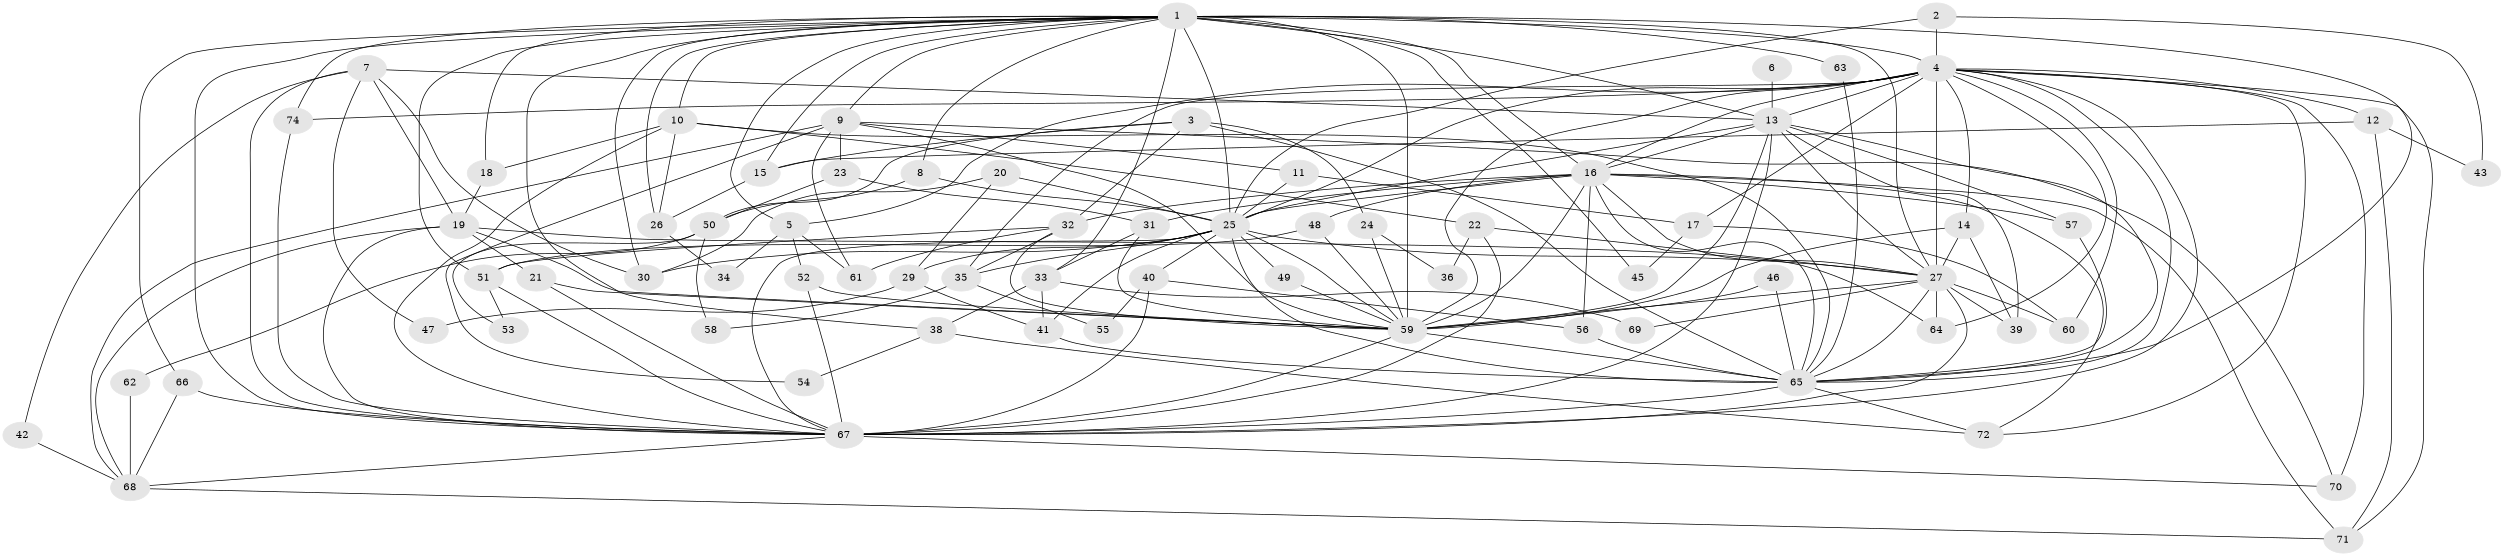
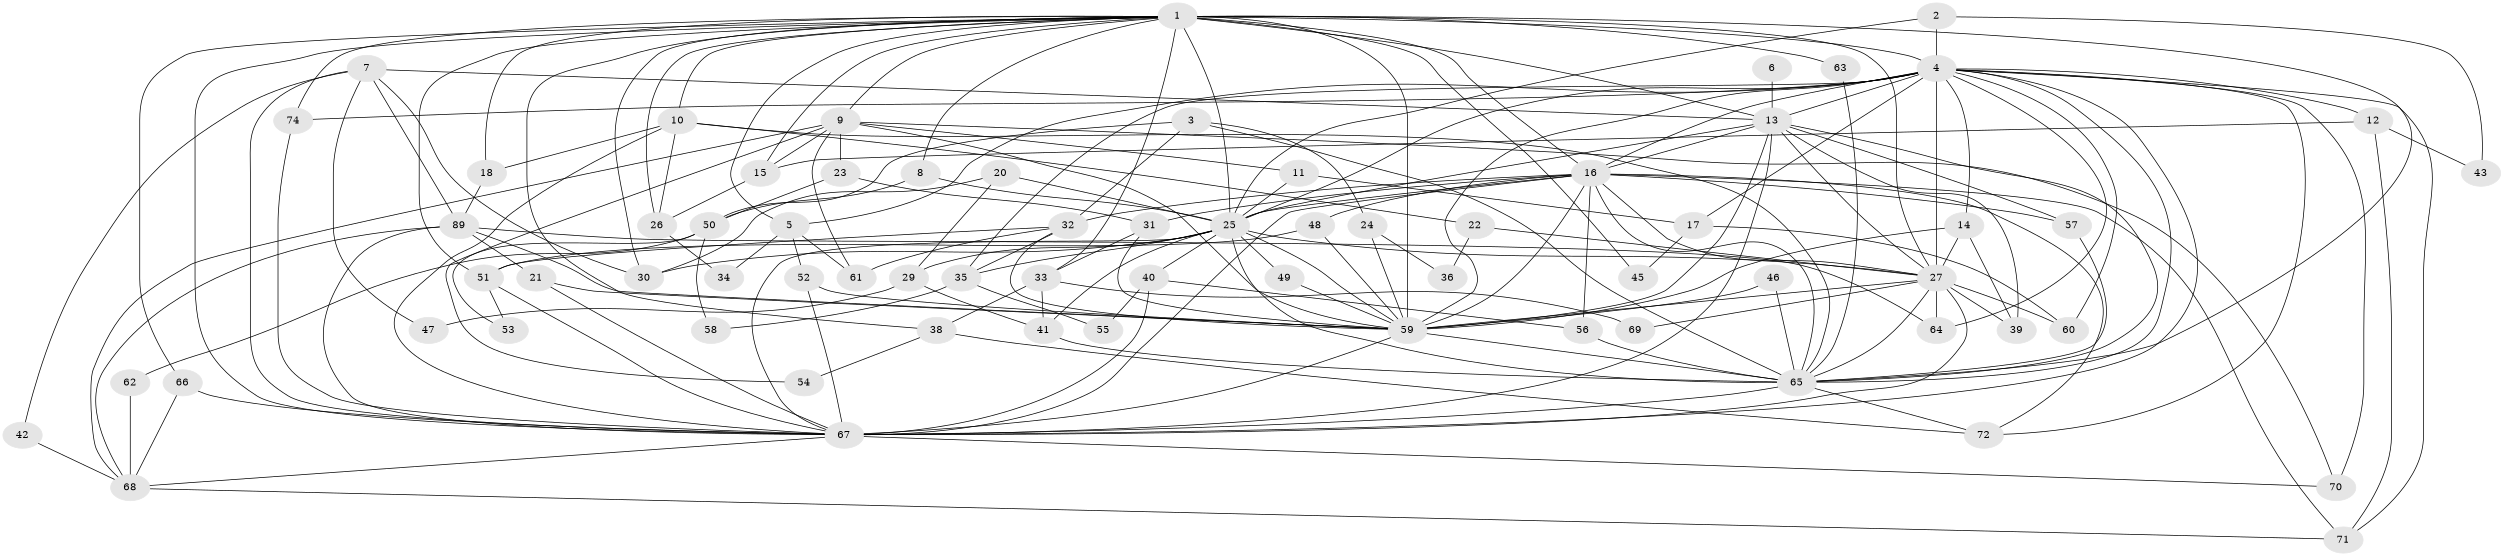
edge "3" -- "15": now "9" -- "15"
node "19": label "19" -> "89"
edge "22" -- "67": now "16" -- "67"
